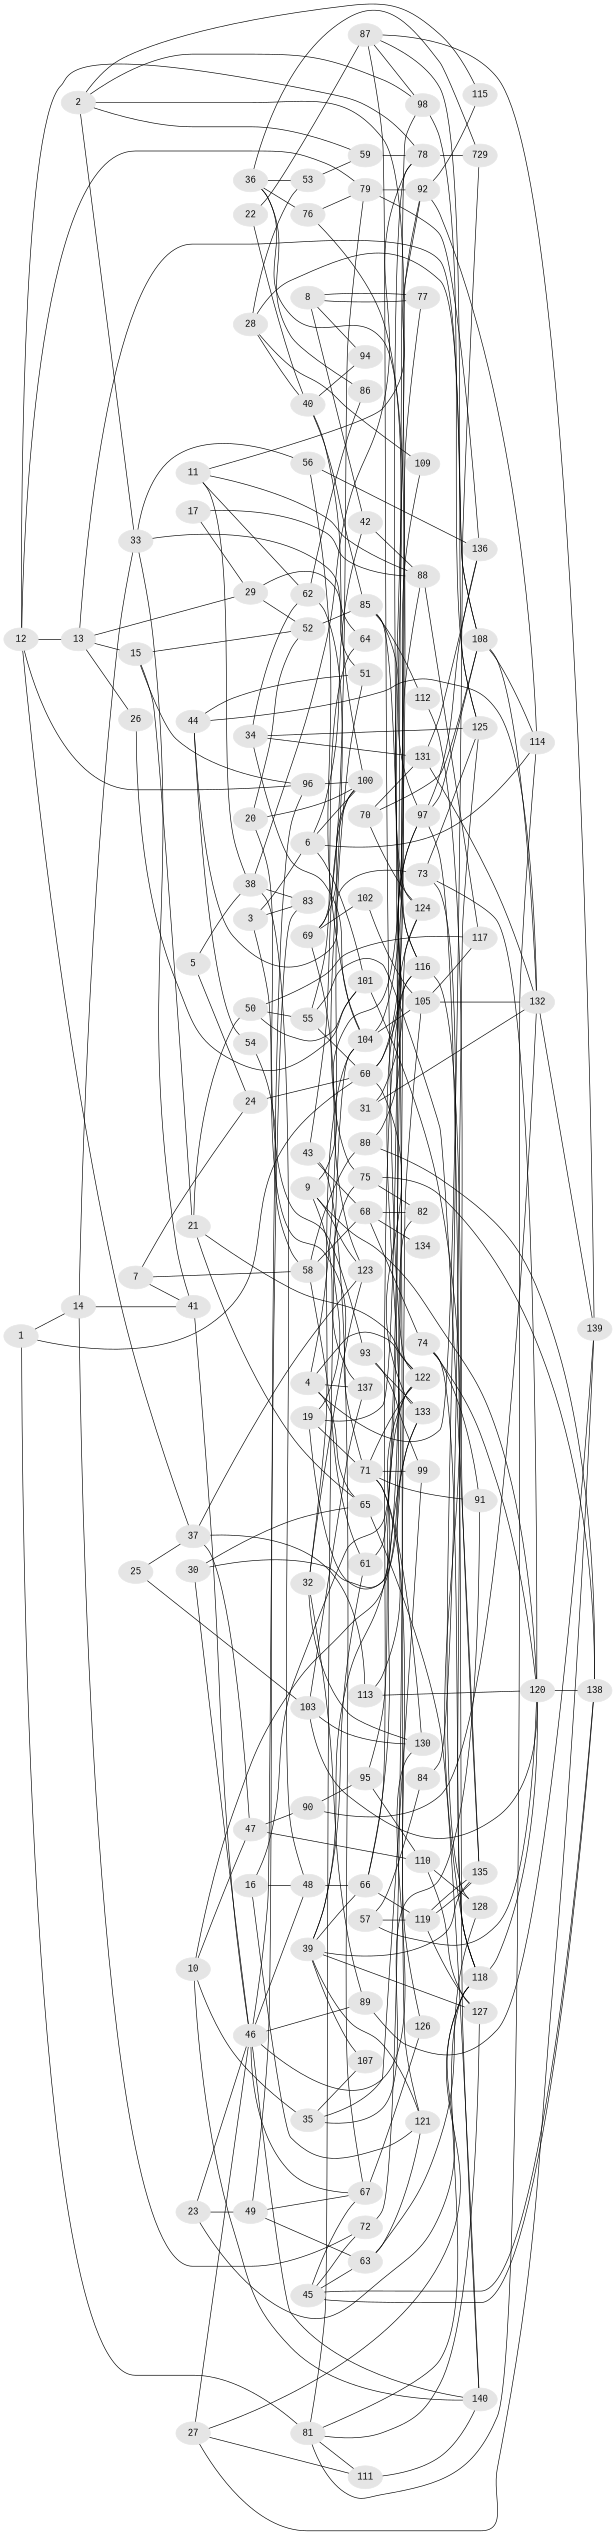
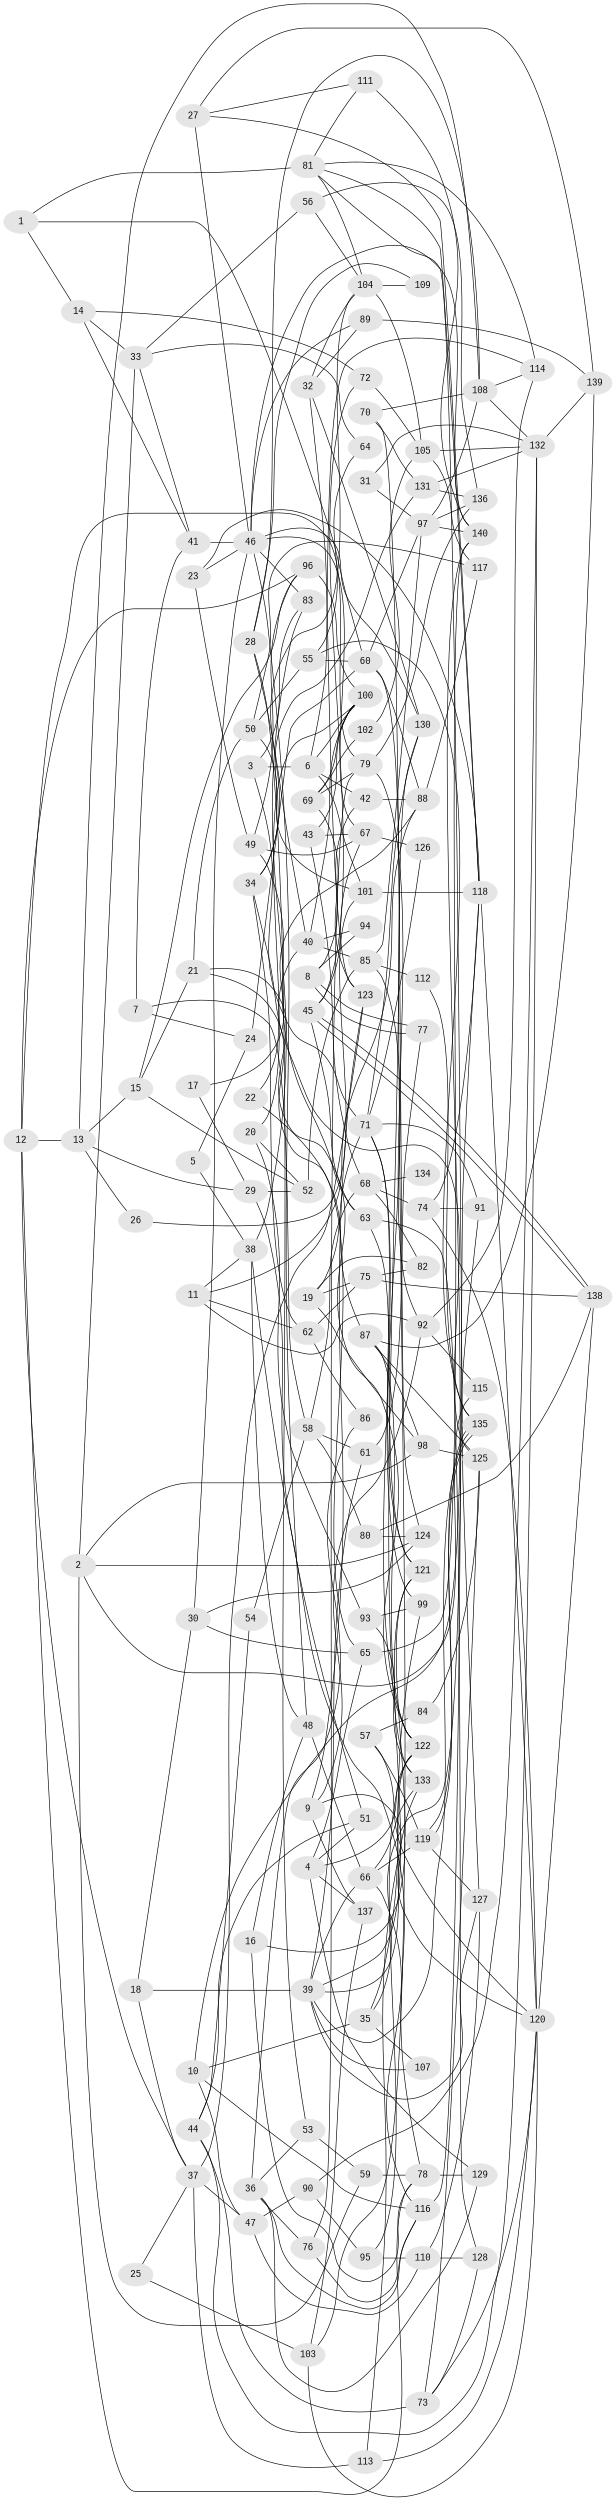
node "729": label "729" -> "129"
node "18": added
